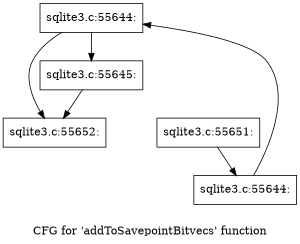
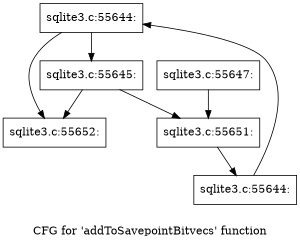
node "sqlite3.c:55647:": added
edge "sqlite3.c:55645:" -> "sqlite3.c:55651:": added
